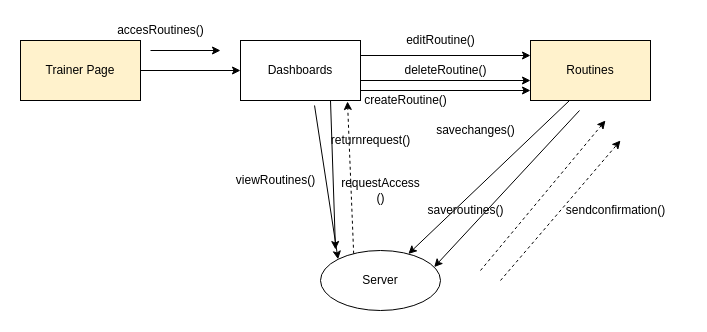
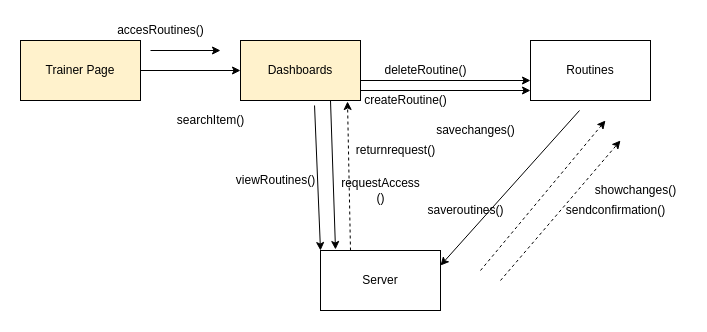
node "editRoutine()": removed
edge "Dashboards" -> "Routines": removed
node "Dashboards": fillcolor #ffffff -> #fff2cc
node "deleteRoutine()": moved (446, 71) -> (426, 71)
node "Routines": fillcolor #fff2cc -> #ffffff
node "searchItem()": added
node "returnrequest()": moved (371, 141) -> (396, 151)
edge "Routines" -> "Server": removed
node "showchanges()": added
node "Server": shape ellipse -> rectangle
